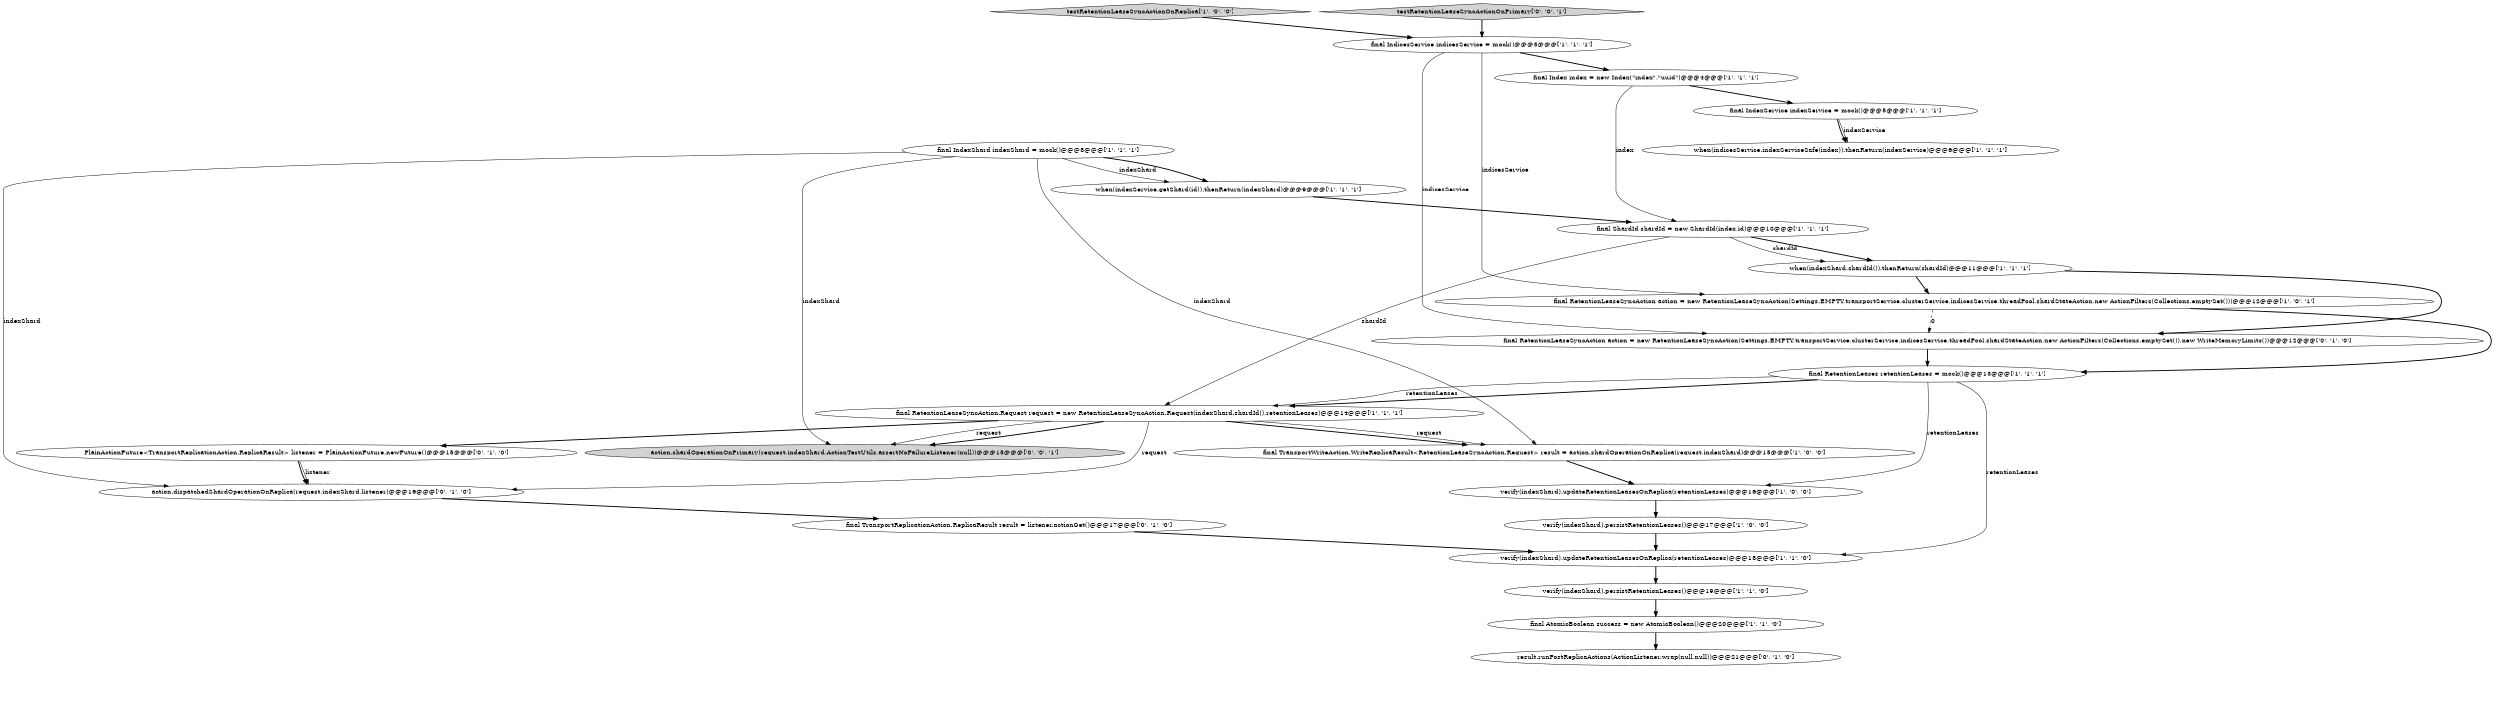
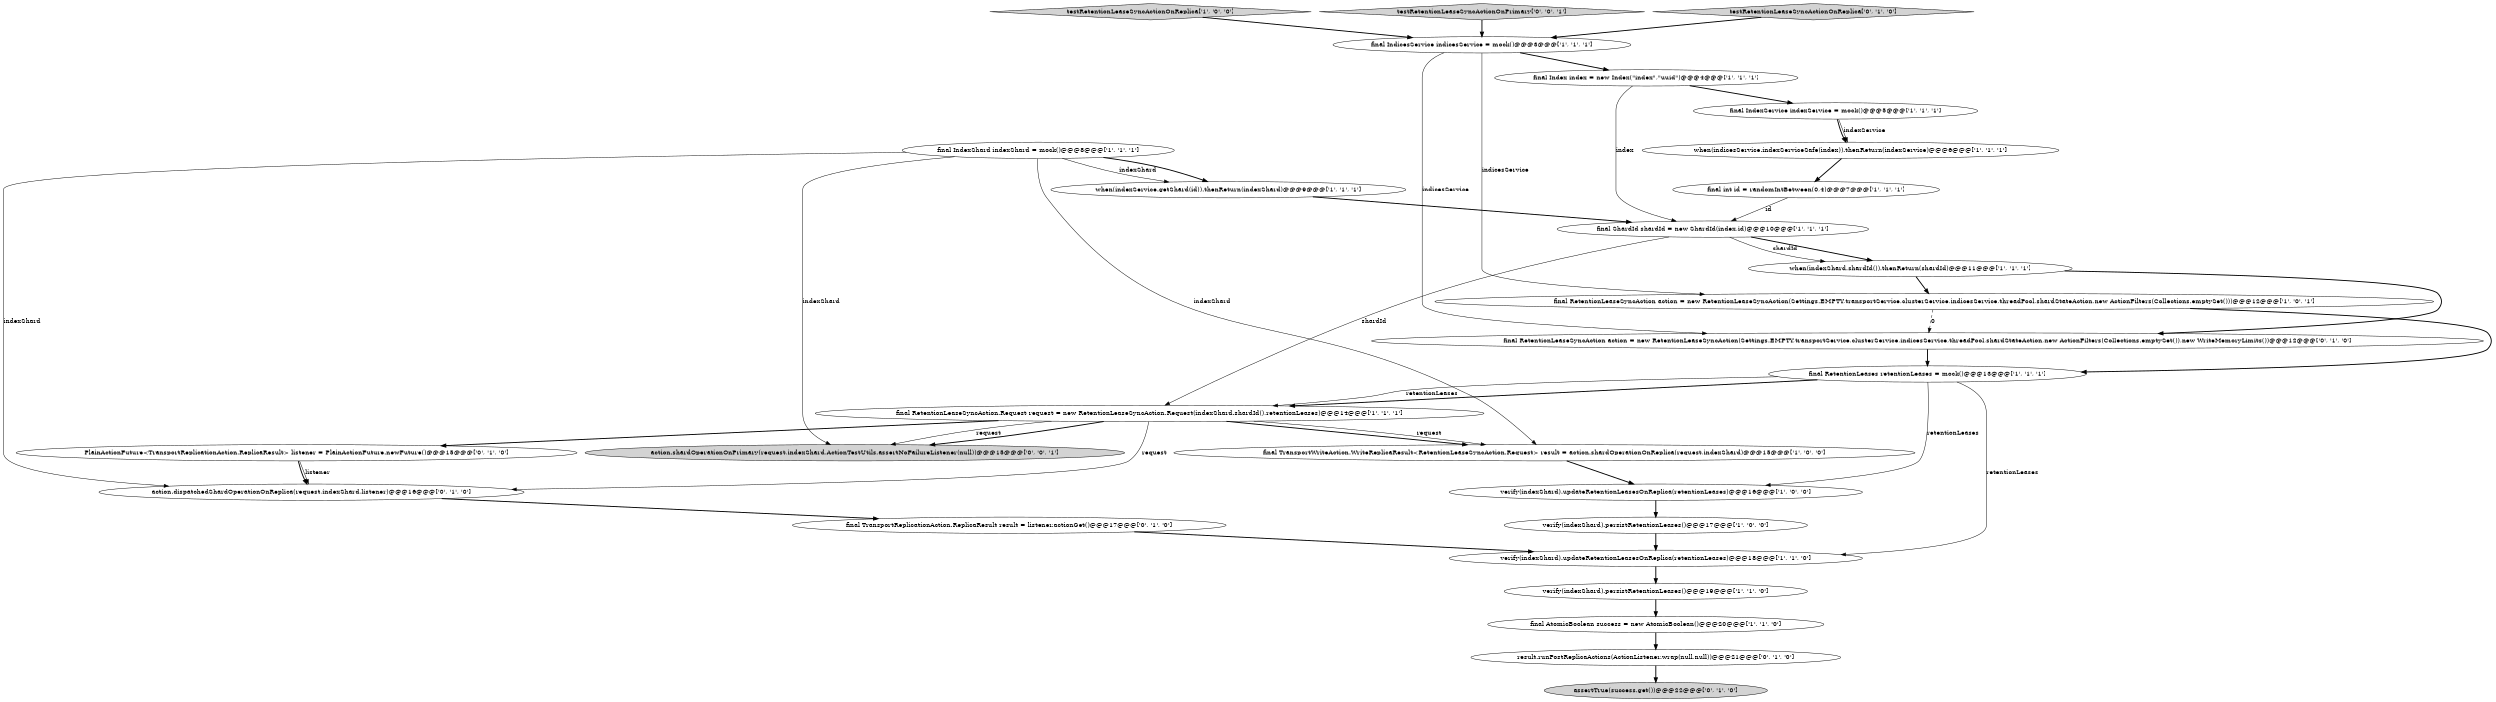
node "testRetentionLeaseSyncActionOnReplica['0', '1', '0']": added
node "final int id = randomIntBetween(0,4)@@@7@@@['1', '1', '1']": added
node "assertTrue(success.get())@@@22@@@['0', '1', '0']": added
